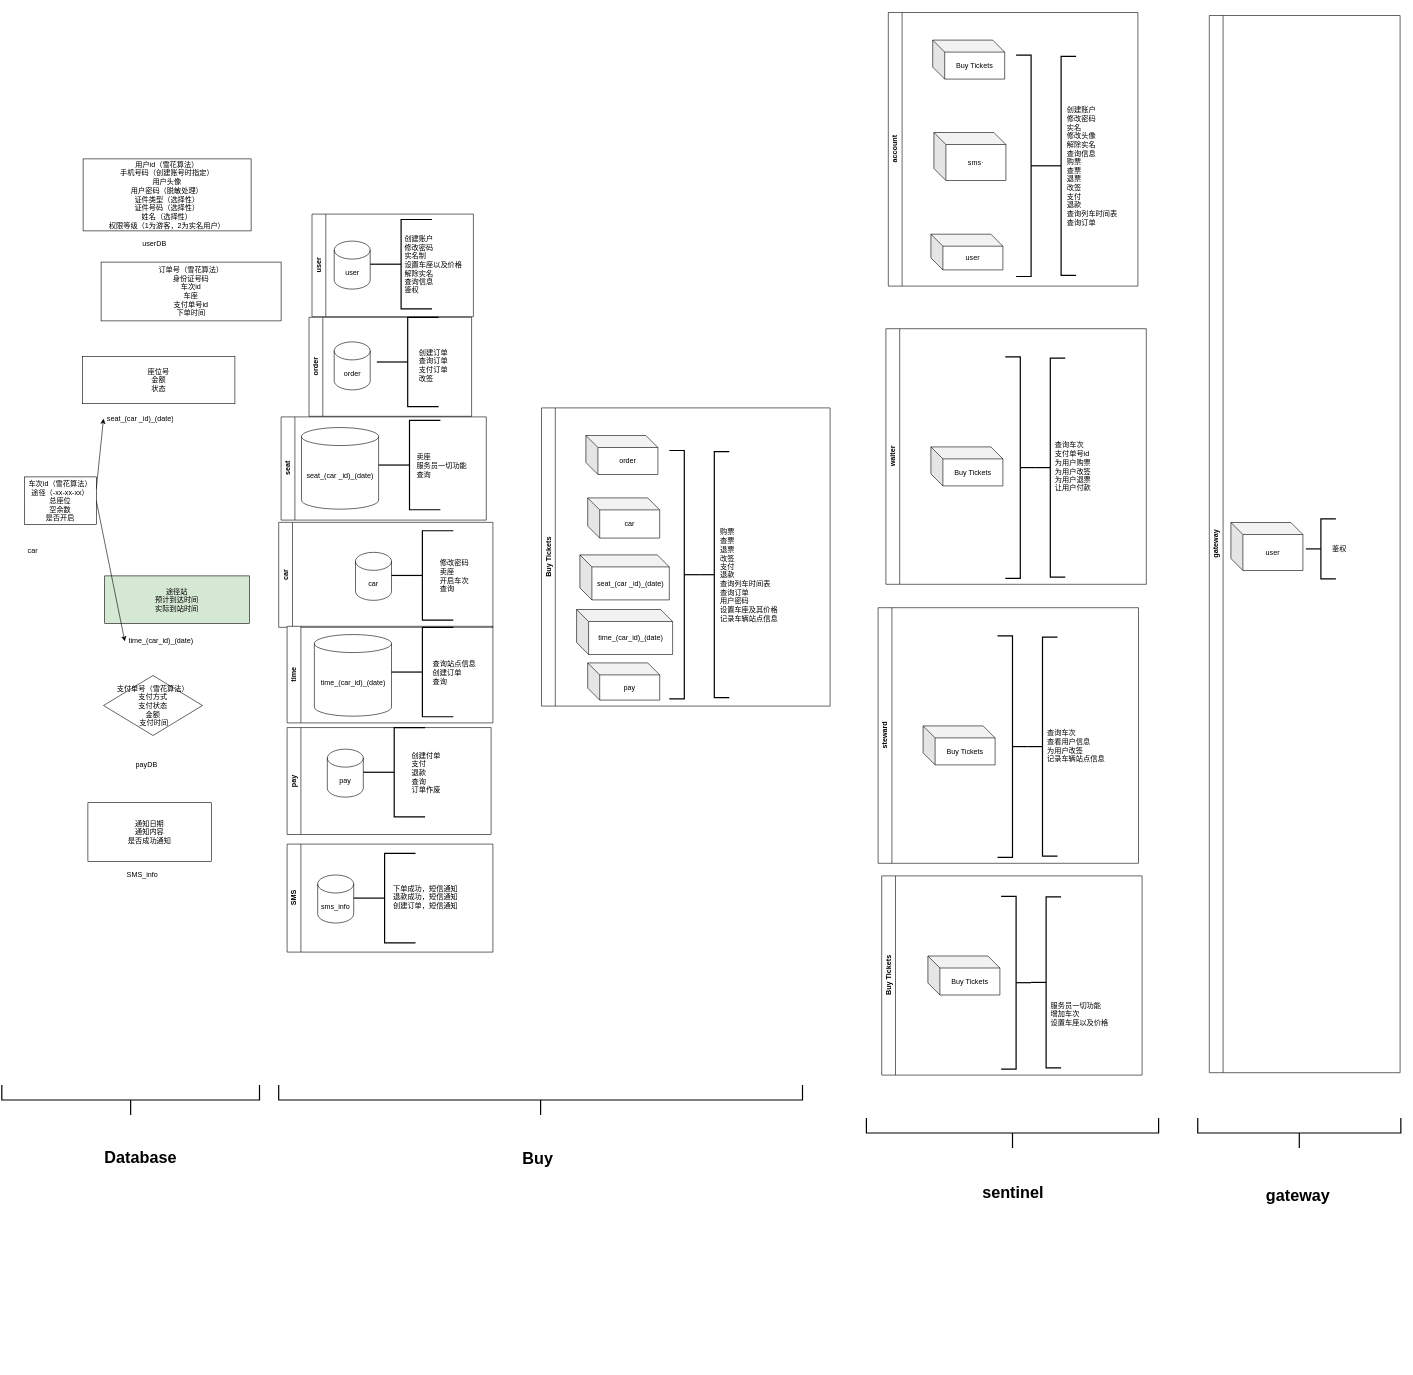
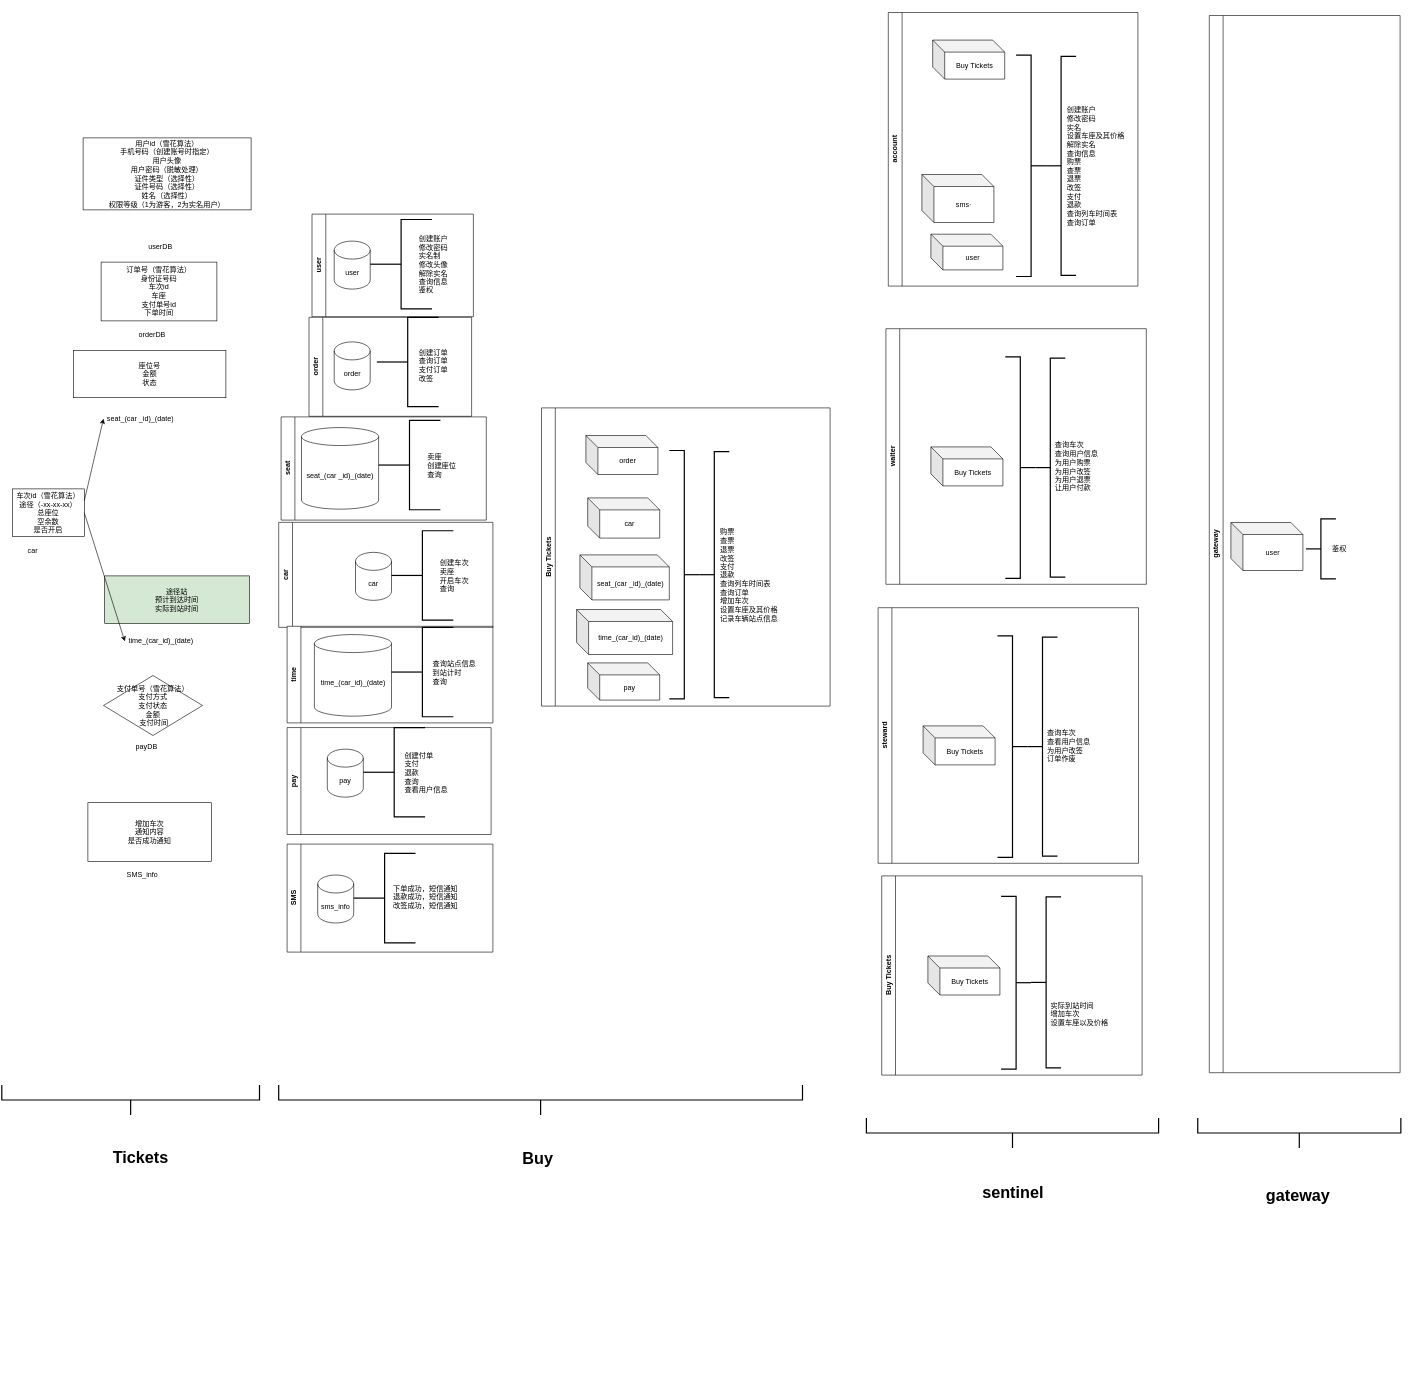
node "sms·": moved (970, 156) -> (958, 198)
node "创建账户 修改密码 实名 修改头像 解除实名 查询信息 购票 查票 退票 改签 支付 退款 查询列车时间表 查询订单": label "创建账户 修改密码 实名 修改头像 解除实名 查询信息 购票 查票 退票 改签 支付 退款 查询列车时间表 查询订单" -> "创建账户 修改密码 实名 设置车座及其价格 解除实名 查询信息 购票 查票 退票 改签 支付 退款 查询列车时间表 查询订单"
node "用户id（雪花算法） 手机号码（创建账号时指定） 用户头像 用户密码（脱敏处理） 证件类型（选择性） 证件号码（选择性） 姓名（选择性） 权限等级（1为游客，2为实名用户）": moved (167, 195) -> (167, 174)
node "userDB": moved (163, 243) -> (169, 246)
node "创建账户 修改密码 实名制 设置车座以及价格 解除实名 查询信息 鉴权": label "创建账户 修改密码 实名制 设置车座以及价格 解除实名 查询信息 鉴权" -> "创建账户 修改密码 实名制 修改头像 解除实名 查询信息 鉴权"
node "订单号（雪花算法） 身份证号码 车次id 车座 支付单号id 下单时间": size 180x59 -> 116x59
node "orderDB": added
node "座位号 金额 状态": moved (159, 380) -> (150, 374)
node "卖座 服务员一切功能 查询": label "卖座 服务员一切功能 查询" -> "卖座 创建座位 查询"
node "查询车次 支付单号id 为用户购票 为用户改签 为用户退票 让用户付款": label "查询车次 支付单号id 为用户购票 为用户改签 为用户退票 让用户付款" -> "查询车次 查询用户信息 为用户购票 为用户改签 为用户退票 让用户付款"
node "车次id（雪花算法） 途径（-xx-xx-xx） 总座位 空余数 是否开启": moved (60, 501) -> (48, 513)
node "购票 查票 退票 改签 支付 退款 查询列车时间表 查询订单 用户密码 设置车座及其价格 记录车辆站点信息": label "购票 查票 退票 改签 支付 退款 查询列车时间表 查询订单 用户密码 设置车座及其价格 记录车辆站点信息" -> "购票 查票 退票 改签 支付 退款 查询列车时间表 查询订单 增加车次 设置车座及其价格 记录车辆站点信息"
node "修改密码 卖座 开启车次 查询": label "修改密码 卖座 开启车次 查询" -> "创建车次 卖座 开启车次 查询"
node "查询站点信息 创建订单 查询": label "查询站点信息 创建订单 查询" -> "查询站点信息 到站计时 查询"
node "查询车次 查看用户信息 为用户改签 记录车辆站点信息": label "查询车次 查看用户信息 为用户改签 记录车辆站点信息" -> "查询车次 查看用户信息 为用户改签 订单作废"
node "payDB": moved (156, 765) -> (156, 747)
node "创建付单 支付 退款 查询 订单作废": label "创建付单 支付 退款 查询 订单作废" -> "创建付单 支付 退款 查询 查看用户信息"
node "通知日期 通知内容 是否成功通知": label "通知日期 通知内容 是否成功通知" -> "增加车次 通知内容 是否成功通知"
node "下单成功，短信通知 退款成功，短信通知 创建订单，短信通知": label "下单成功，短信通知 退款成功，短信通知 创建订单，短信通知" -> "下单成功，短信通知 退款成功，短信通知 改签成功，短信通知"
node "服务员一切功能 增加车次 设置车座以及价格": label "服务员一切功能 增加车次 设置车座以及价格" -> "实际到站时间 增加车次 设置车座以及价格"
node "Database": label "Database" -> "Tickets"
